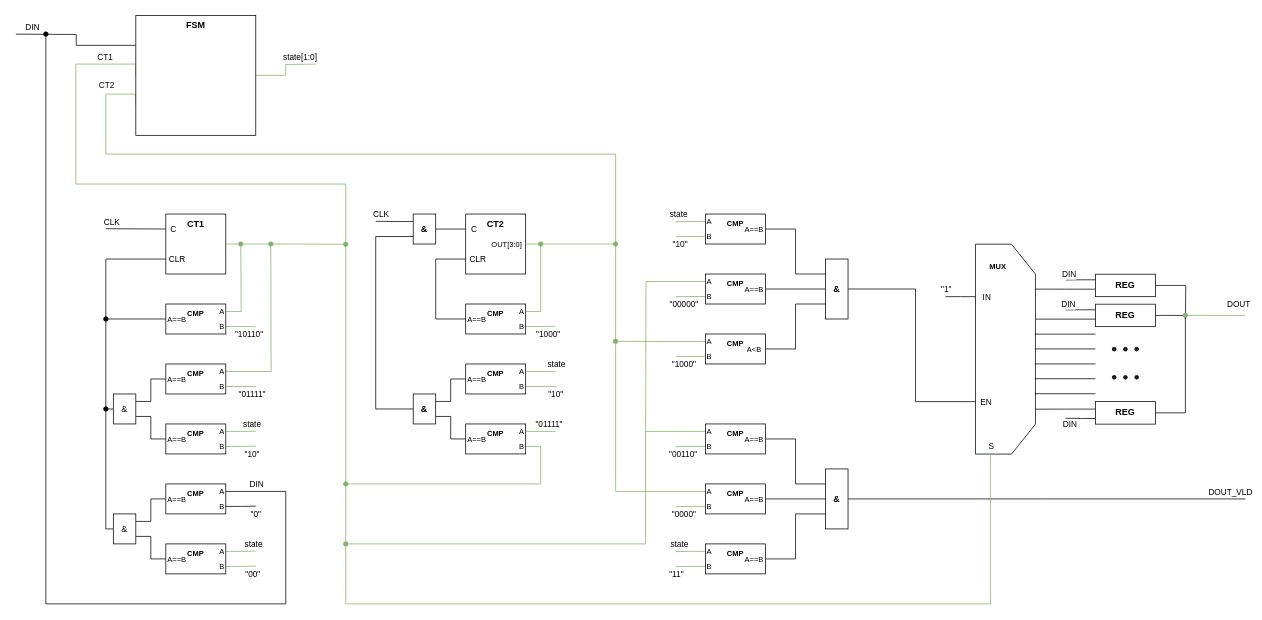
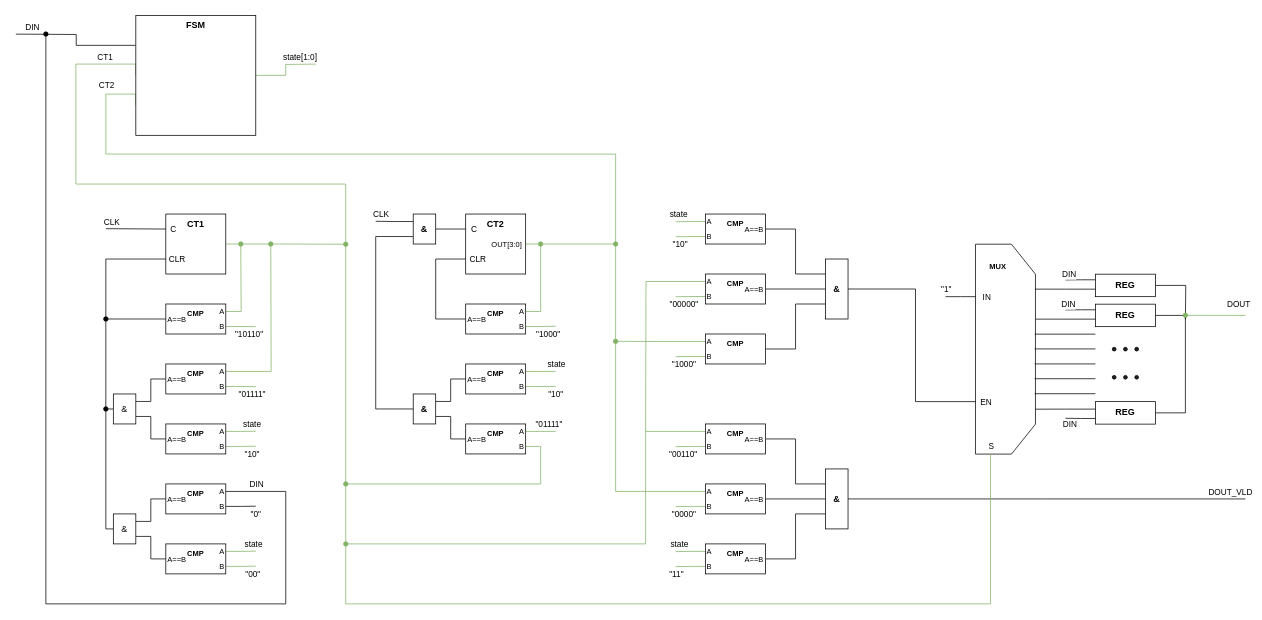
node "A<B": removed
